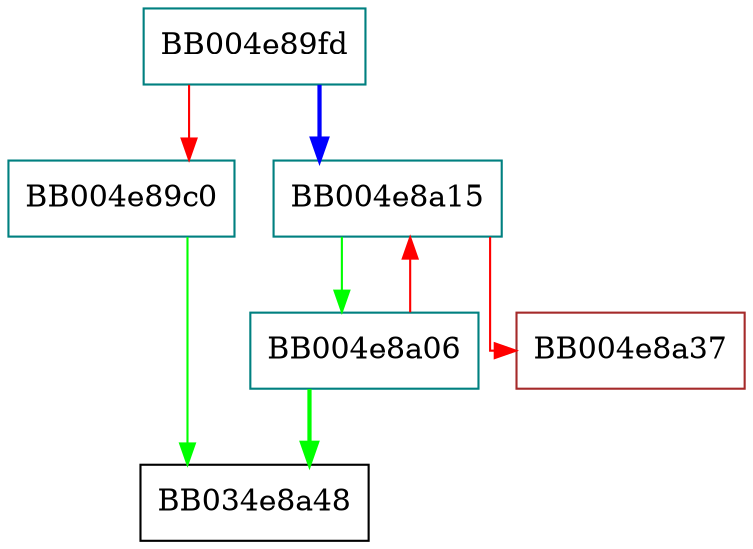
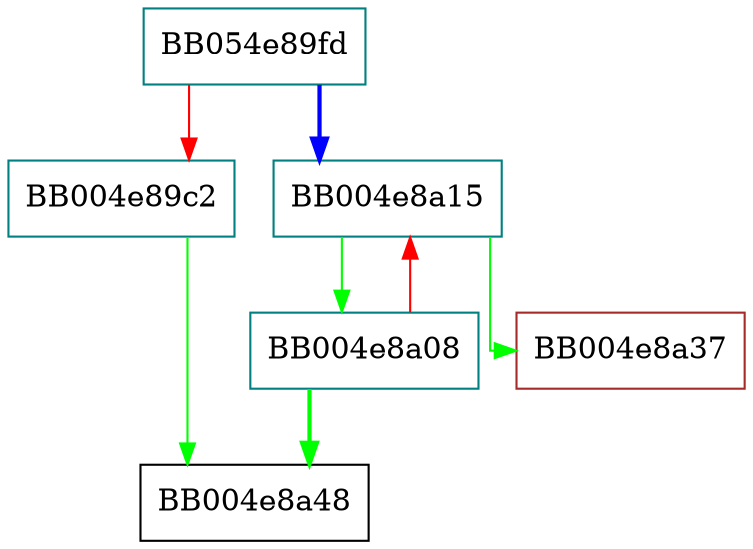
node "BB004e89fd": label "BB004e89fd" -> "BB054e89fd"
node "BB004e89c0": label "BB004e89c0" -> "BB004e89c2"
edge "BB004e8a15" -> "BB004e8a37": color red -> green
node "BB004e8a06": label "BB004e8a06" -> "BB004e8a08"
node "BB034e8a48": label "BB034e8a48" -> "BB004e8a48"
